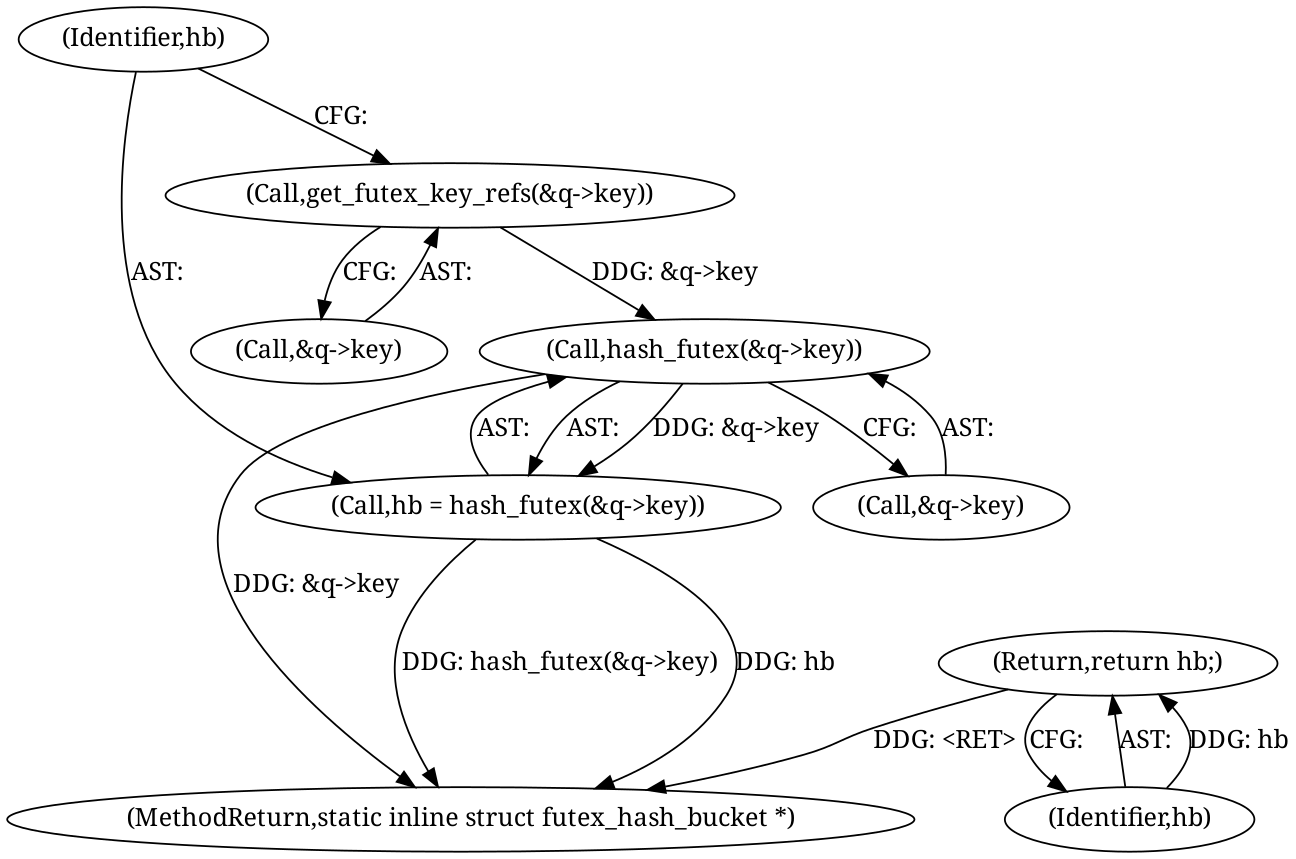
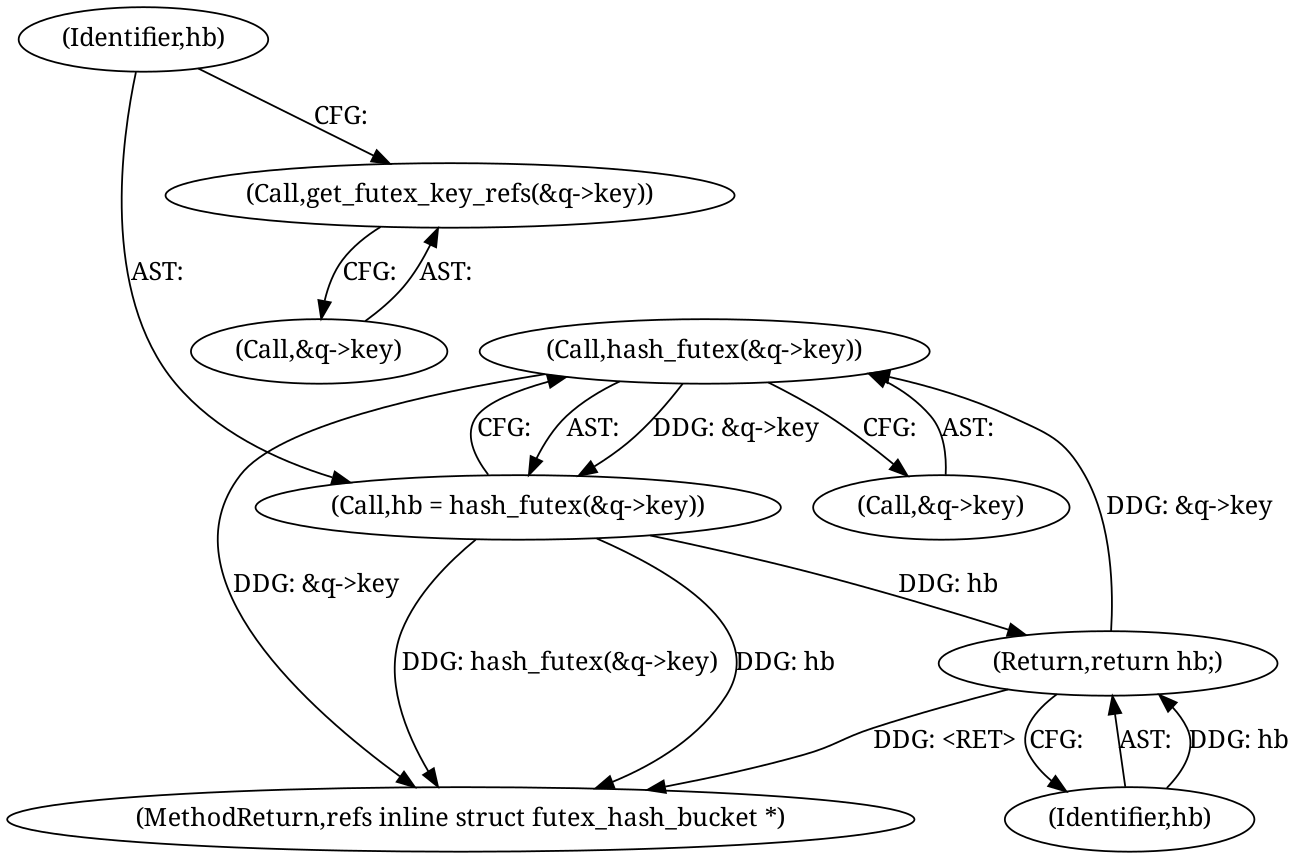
edge "(Call,get_futex_key_refs(&q->key))" -> "(Call,hash_futex(&q->key))": now "(Return,return hb;)" -> "(Call,hash_futex(&q->key))"
edge "(Call,hb = hash_futex(&q->key))" -> "(Call,hash_futex(&q->key))": label "AST: " -> "CFG: "
edge "(Call,hb = hash_futex(&q->key))" -> "(Return,return hb;)": added, label "DDG: hb"
node "(MethodReturn,static inline struct futex_hash_bucket *)": label "(MethodReturn,static inline struct futex_hash_bucket *)" -> "(MethodReturn,refs inline struct futex_hash_bucket *)"
